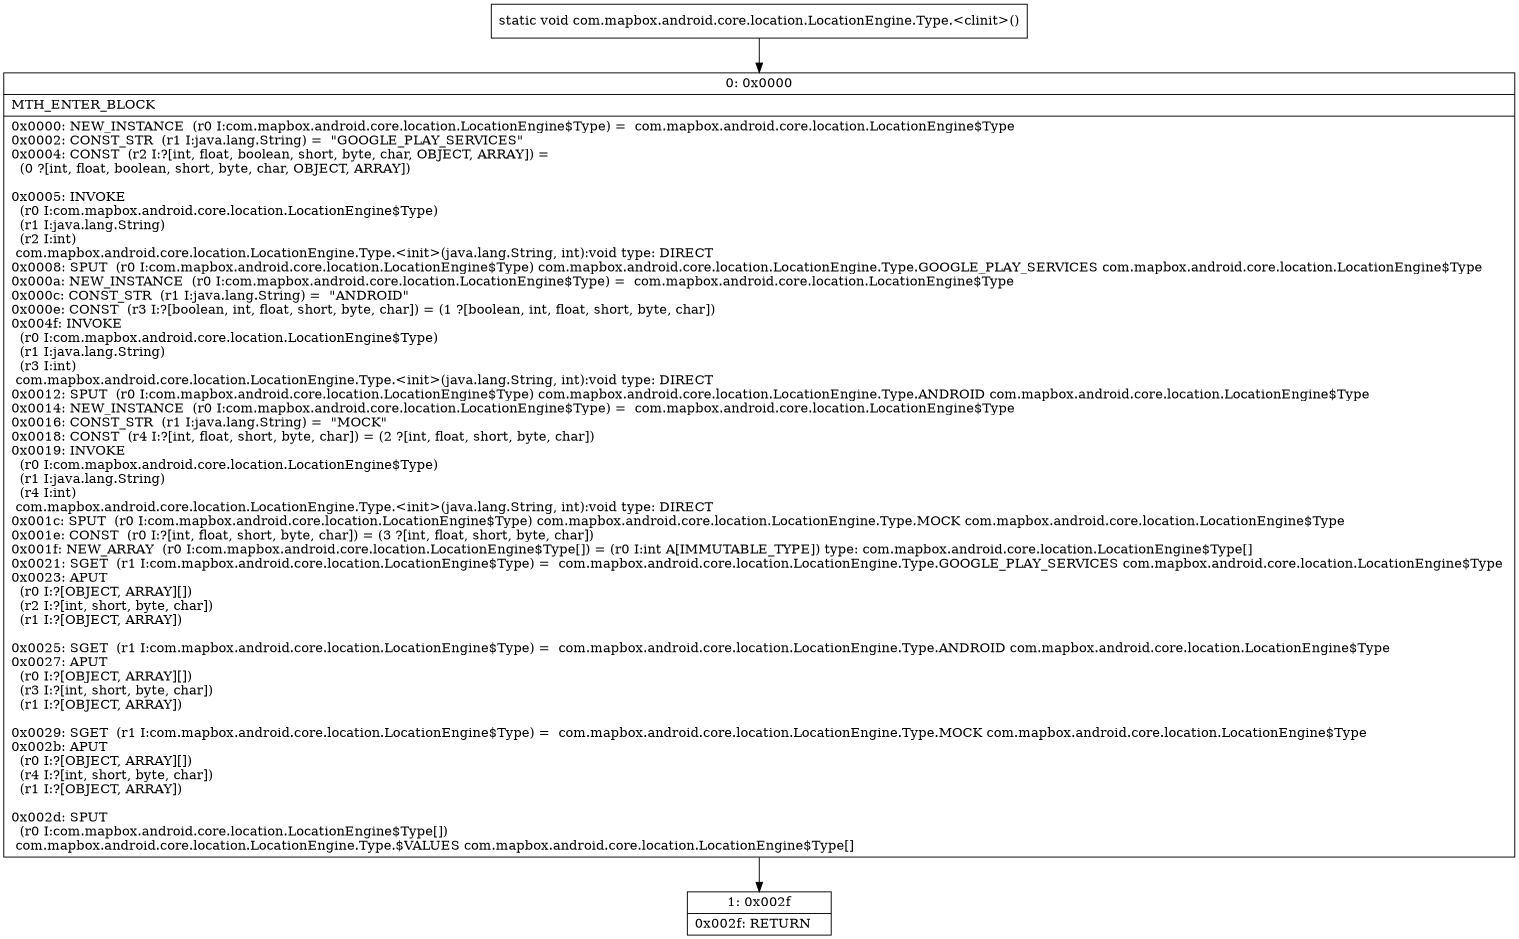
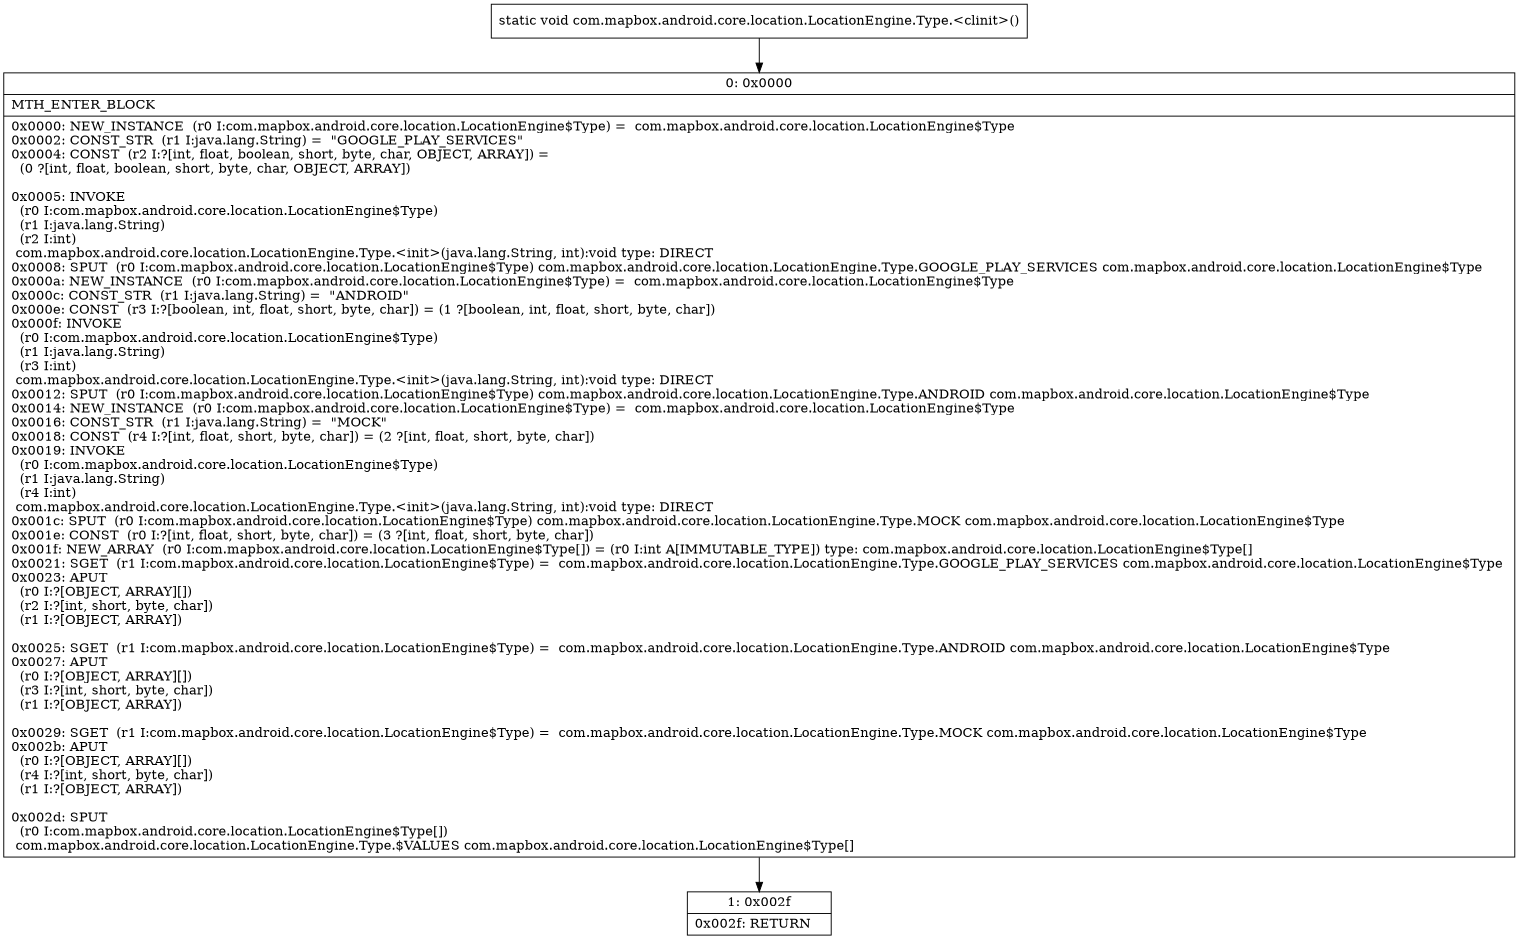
node "0: 0x0000": text "0x004f: INVOKE" -> "0x000f: INVOKE"
